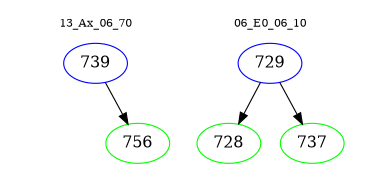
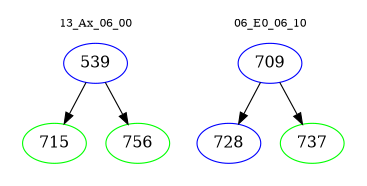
cluster "13_Ax_06_70": label "13_Ax_06_70" -> "13_Ax_06_00"
node "739": label "739" -> "539"
node "729": label "729" -> "709"
node "715": added
node "728": color green -> blue
